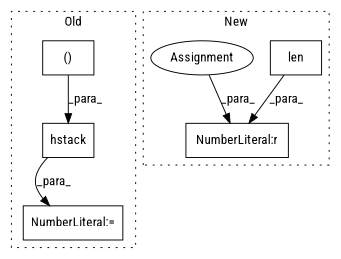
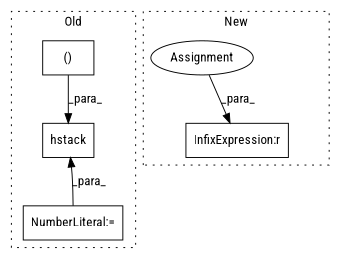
node "len": removed
node "NumberLiteral:r": label "NumberLiteral:r" -> "InfixExpression:r"
edge "hstack" -> "NumberLiteral:=": reversed
